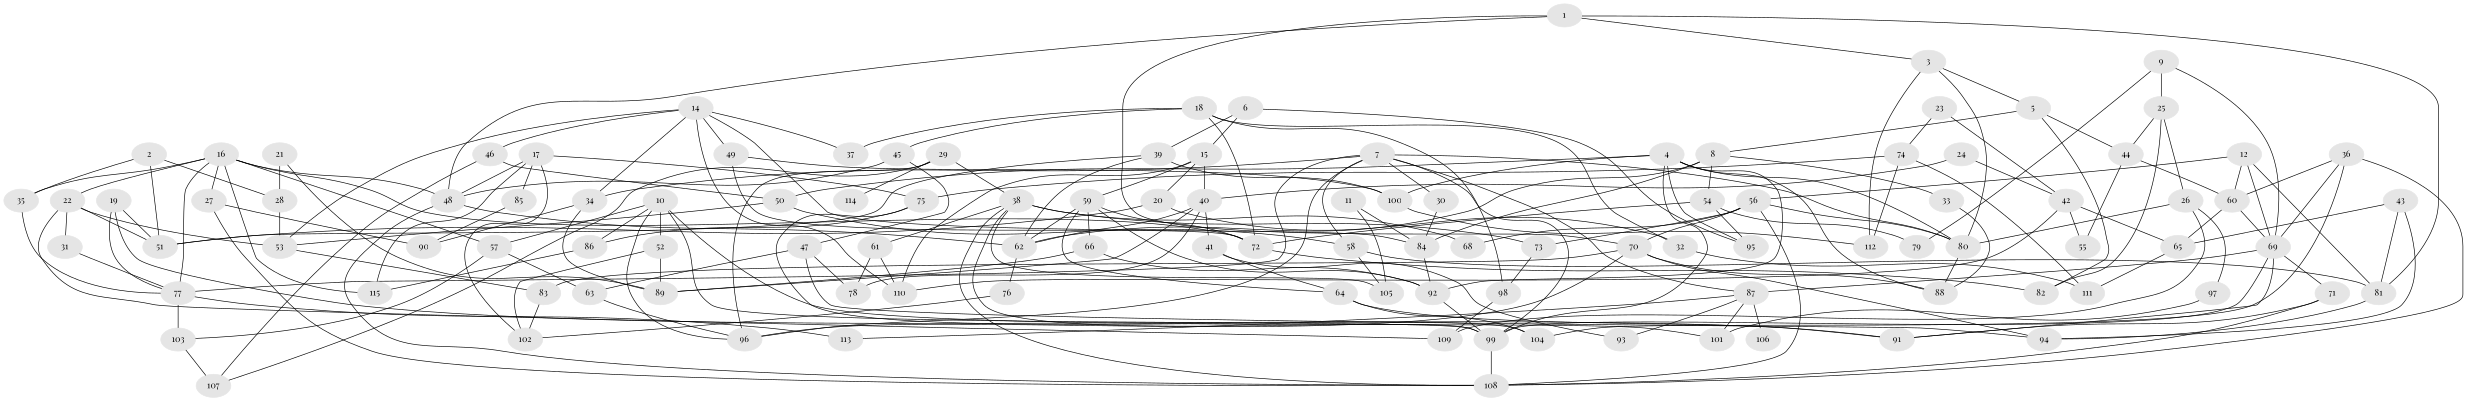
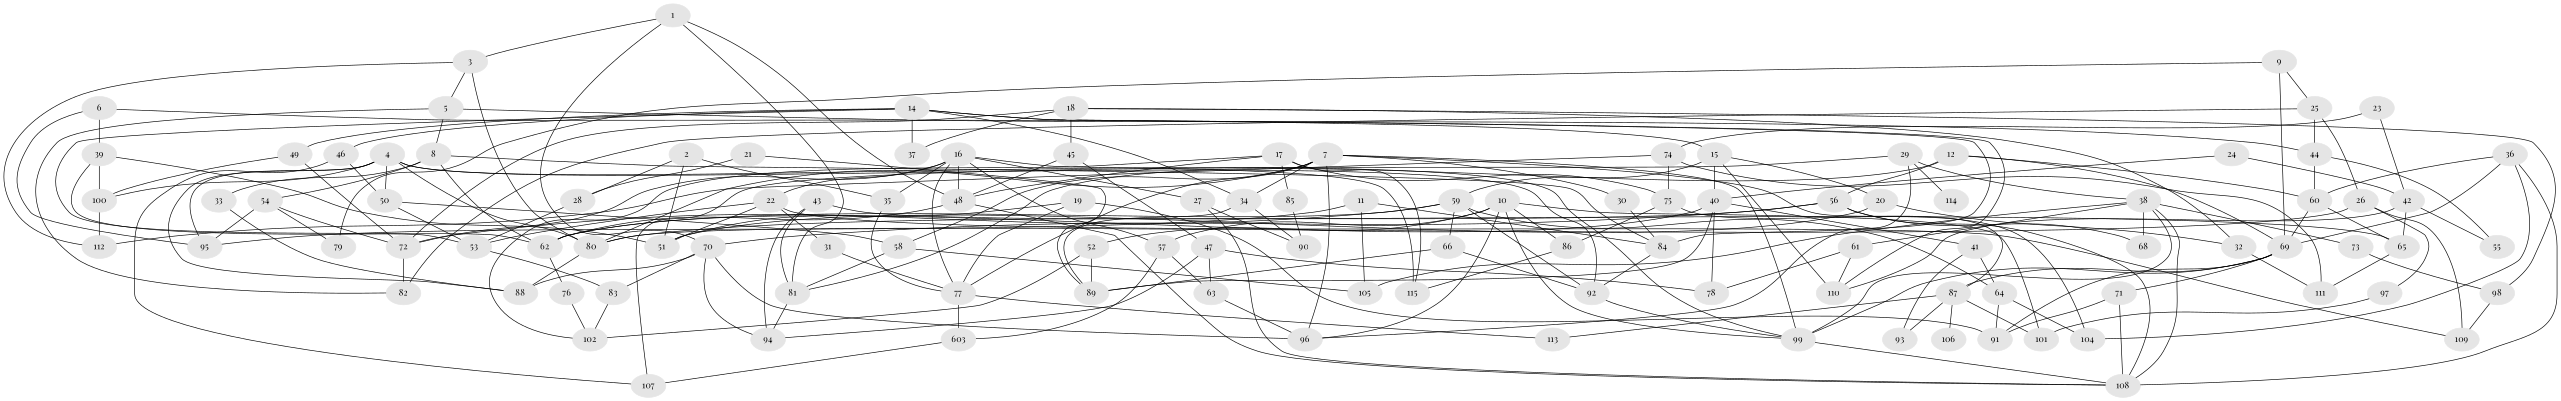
edge "56" -- "73": removed
edge "11" -- "95": added
node "103": label "103" -> "603"
